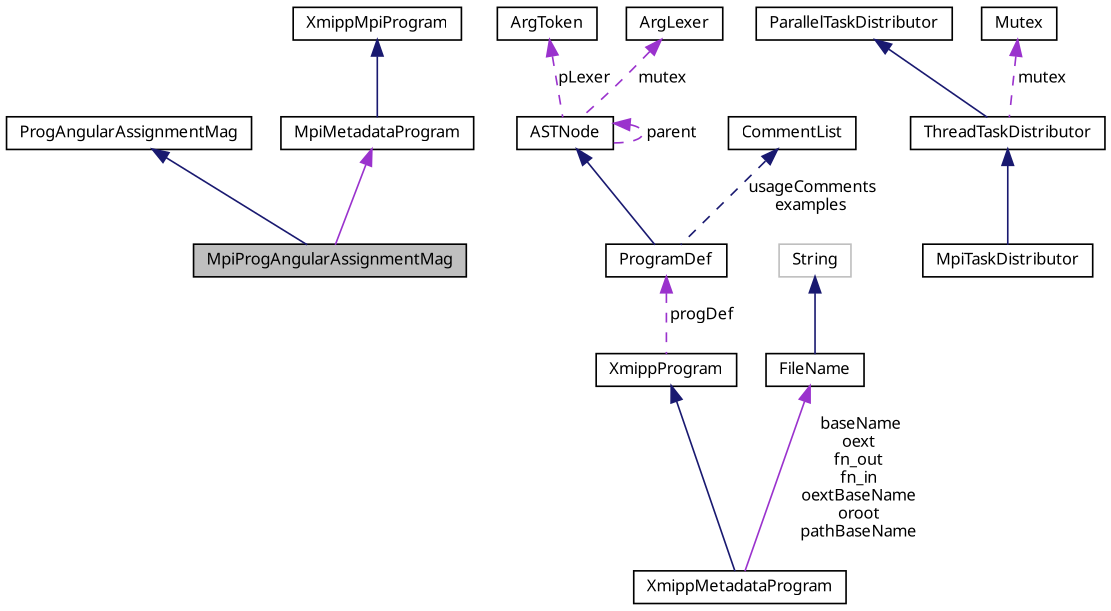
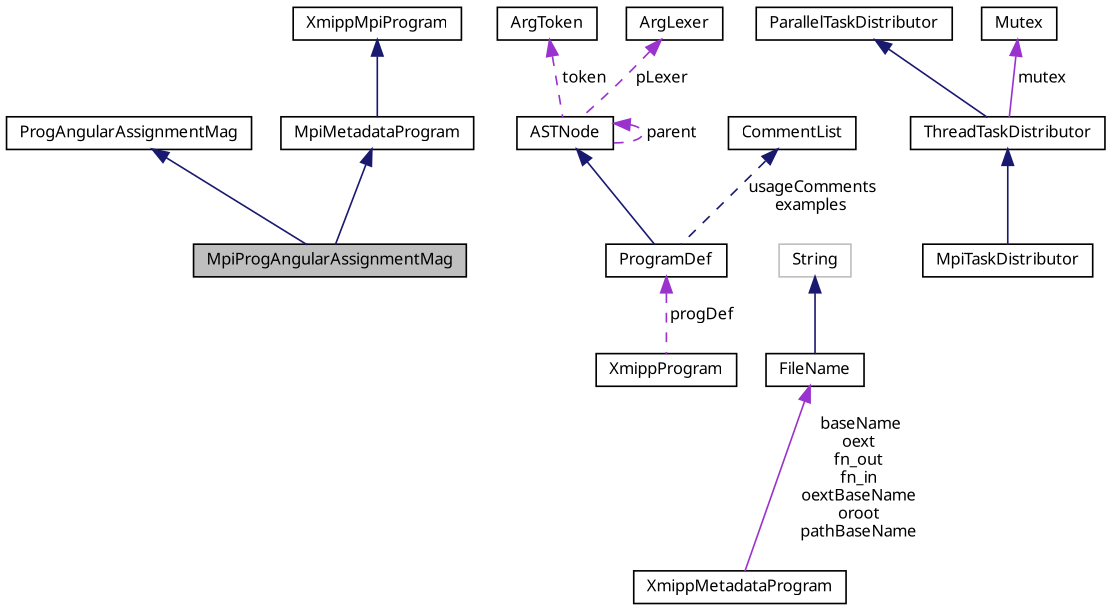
edge "ASTNode" -> "ArgToken": label " pLexer" -> " token"
edge "ASTNode" -> "ArgLexer": label " mutex" -> " pLexer"
edge "ThreadTaskDistributor" -> "Mutex": style dashed -> solid
edge "MpiProgAngularAssignmentMag" -> "MpiMetadataProgram": color darkorchid3 -> midnightblue
edge "XmippMetadataProgram" -> "XmippProgram": removed
